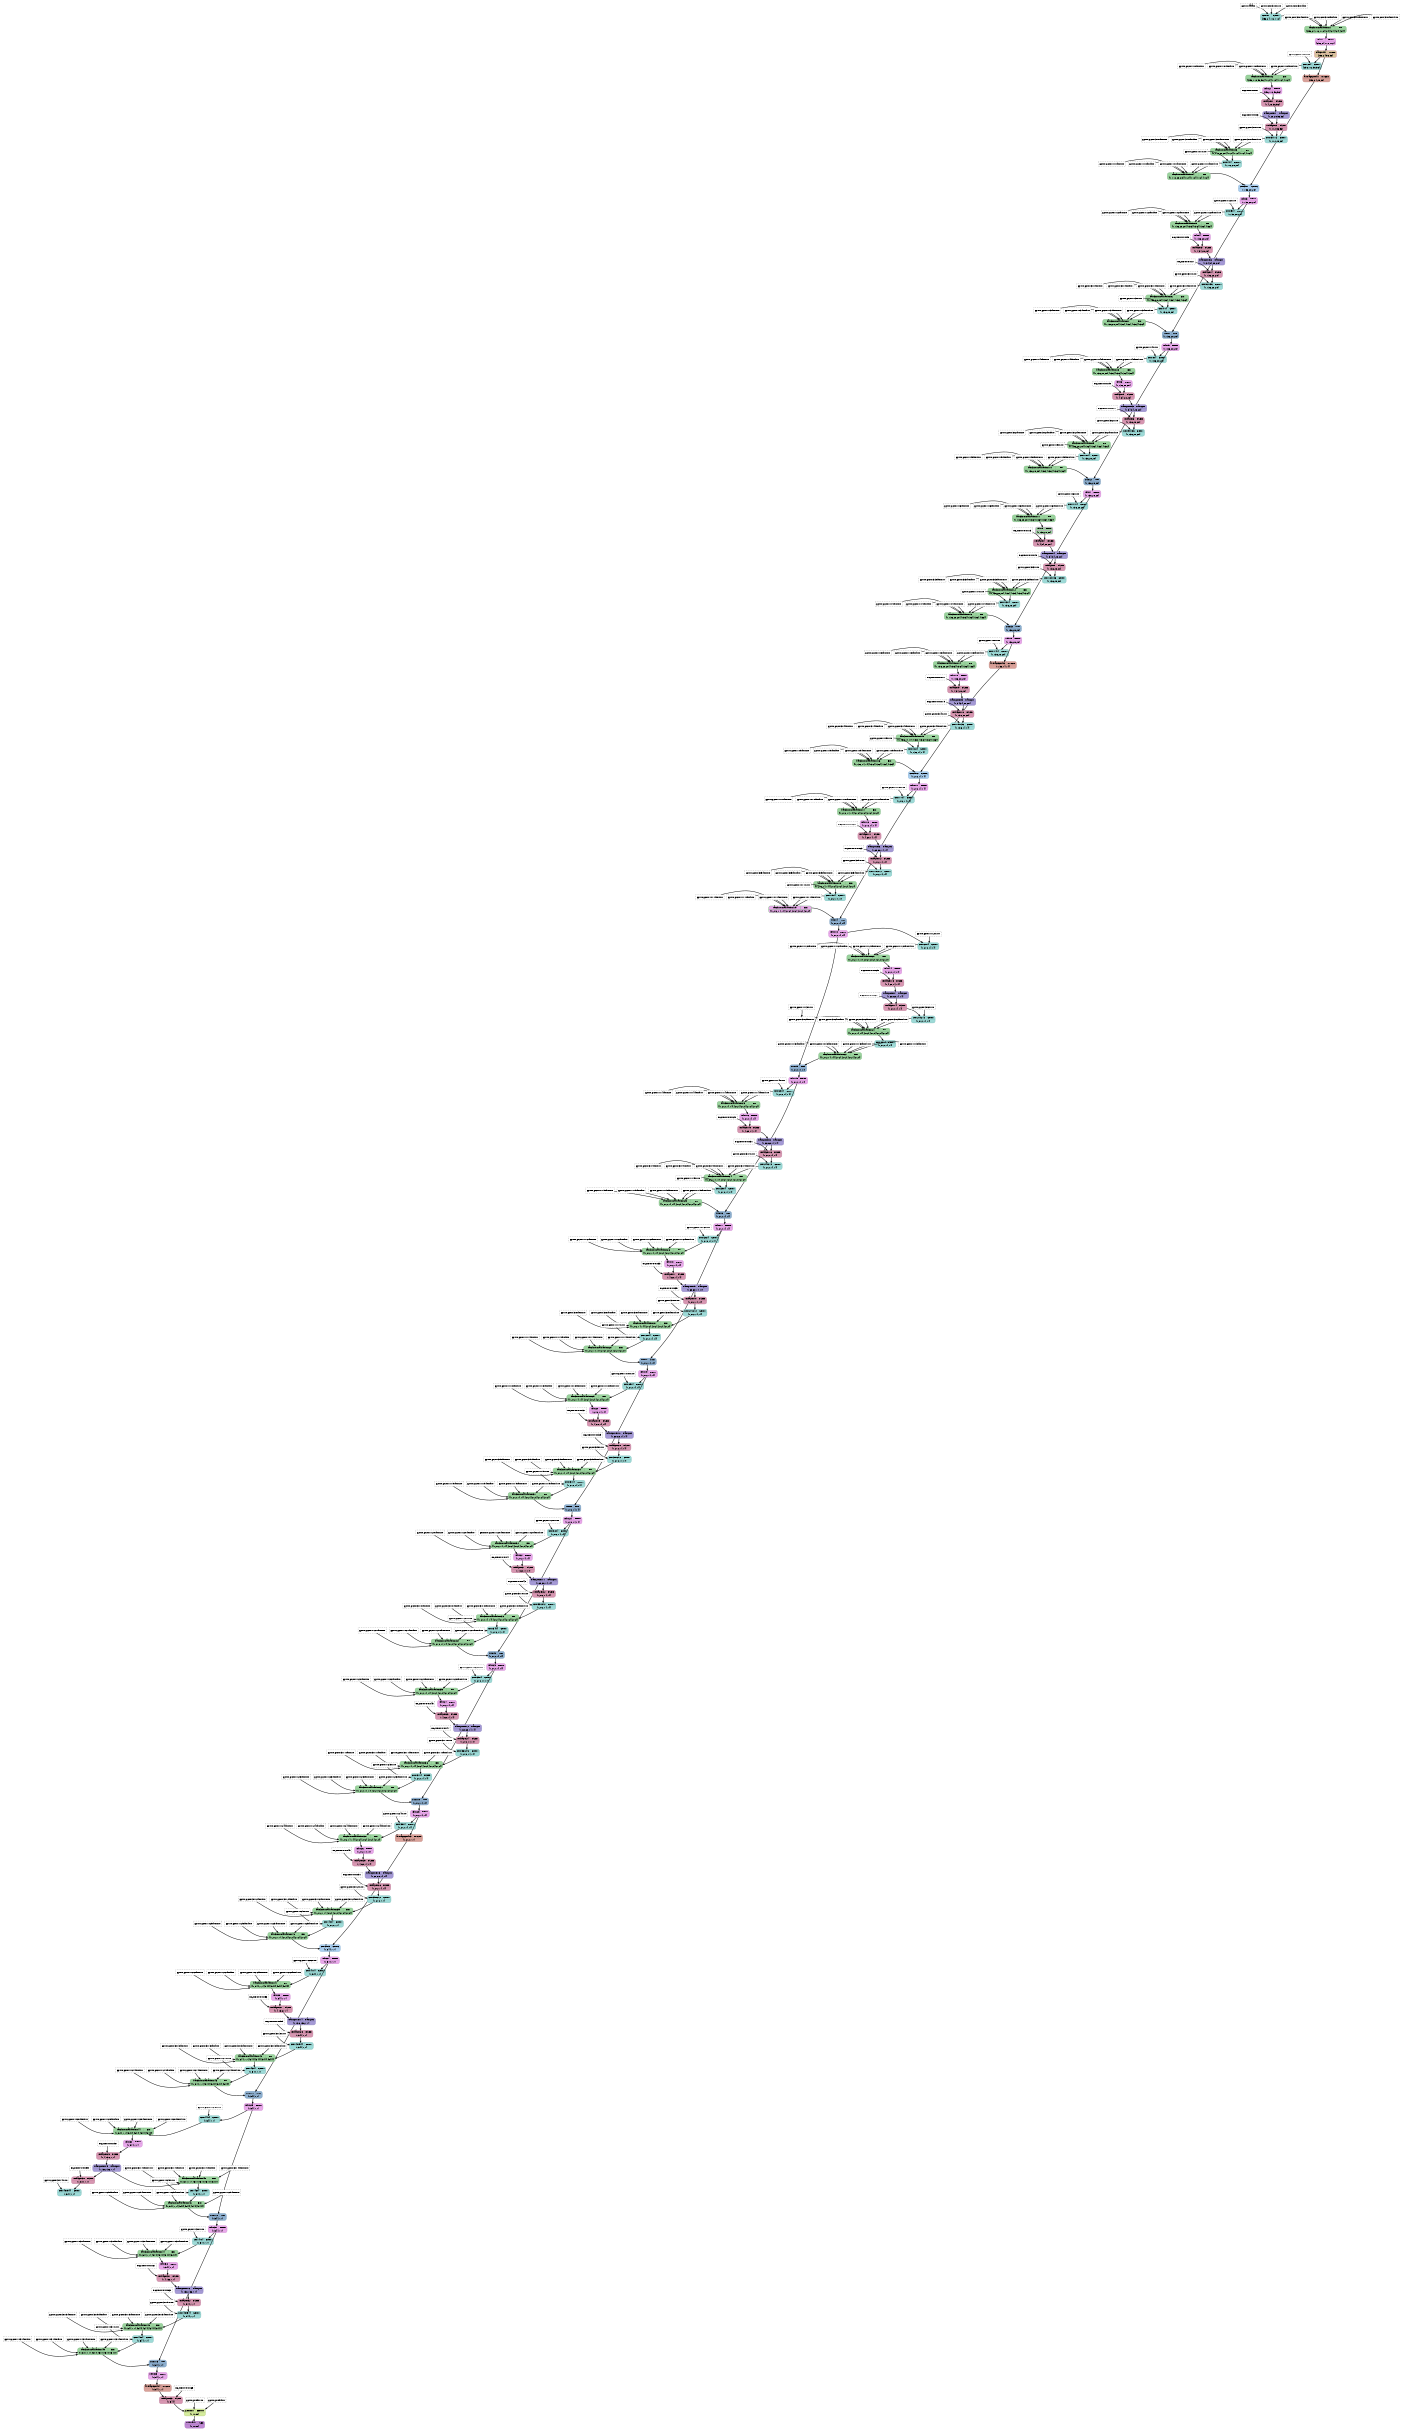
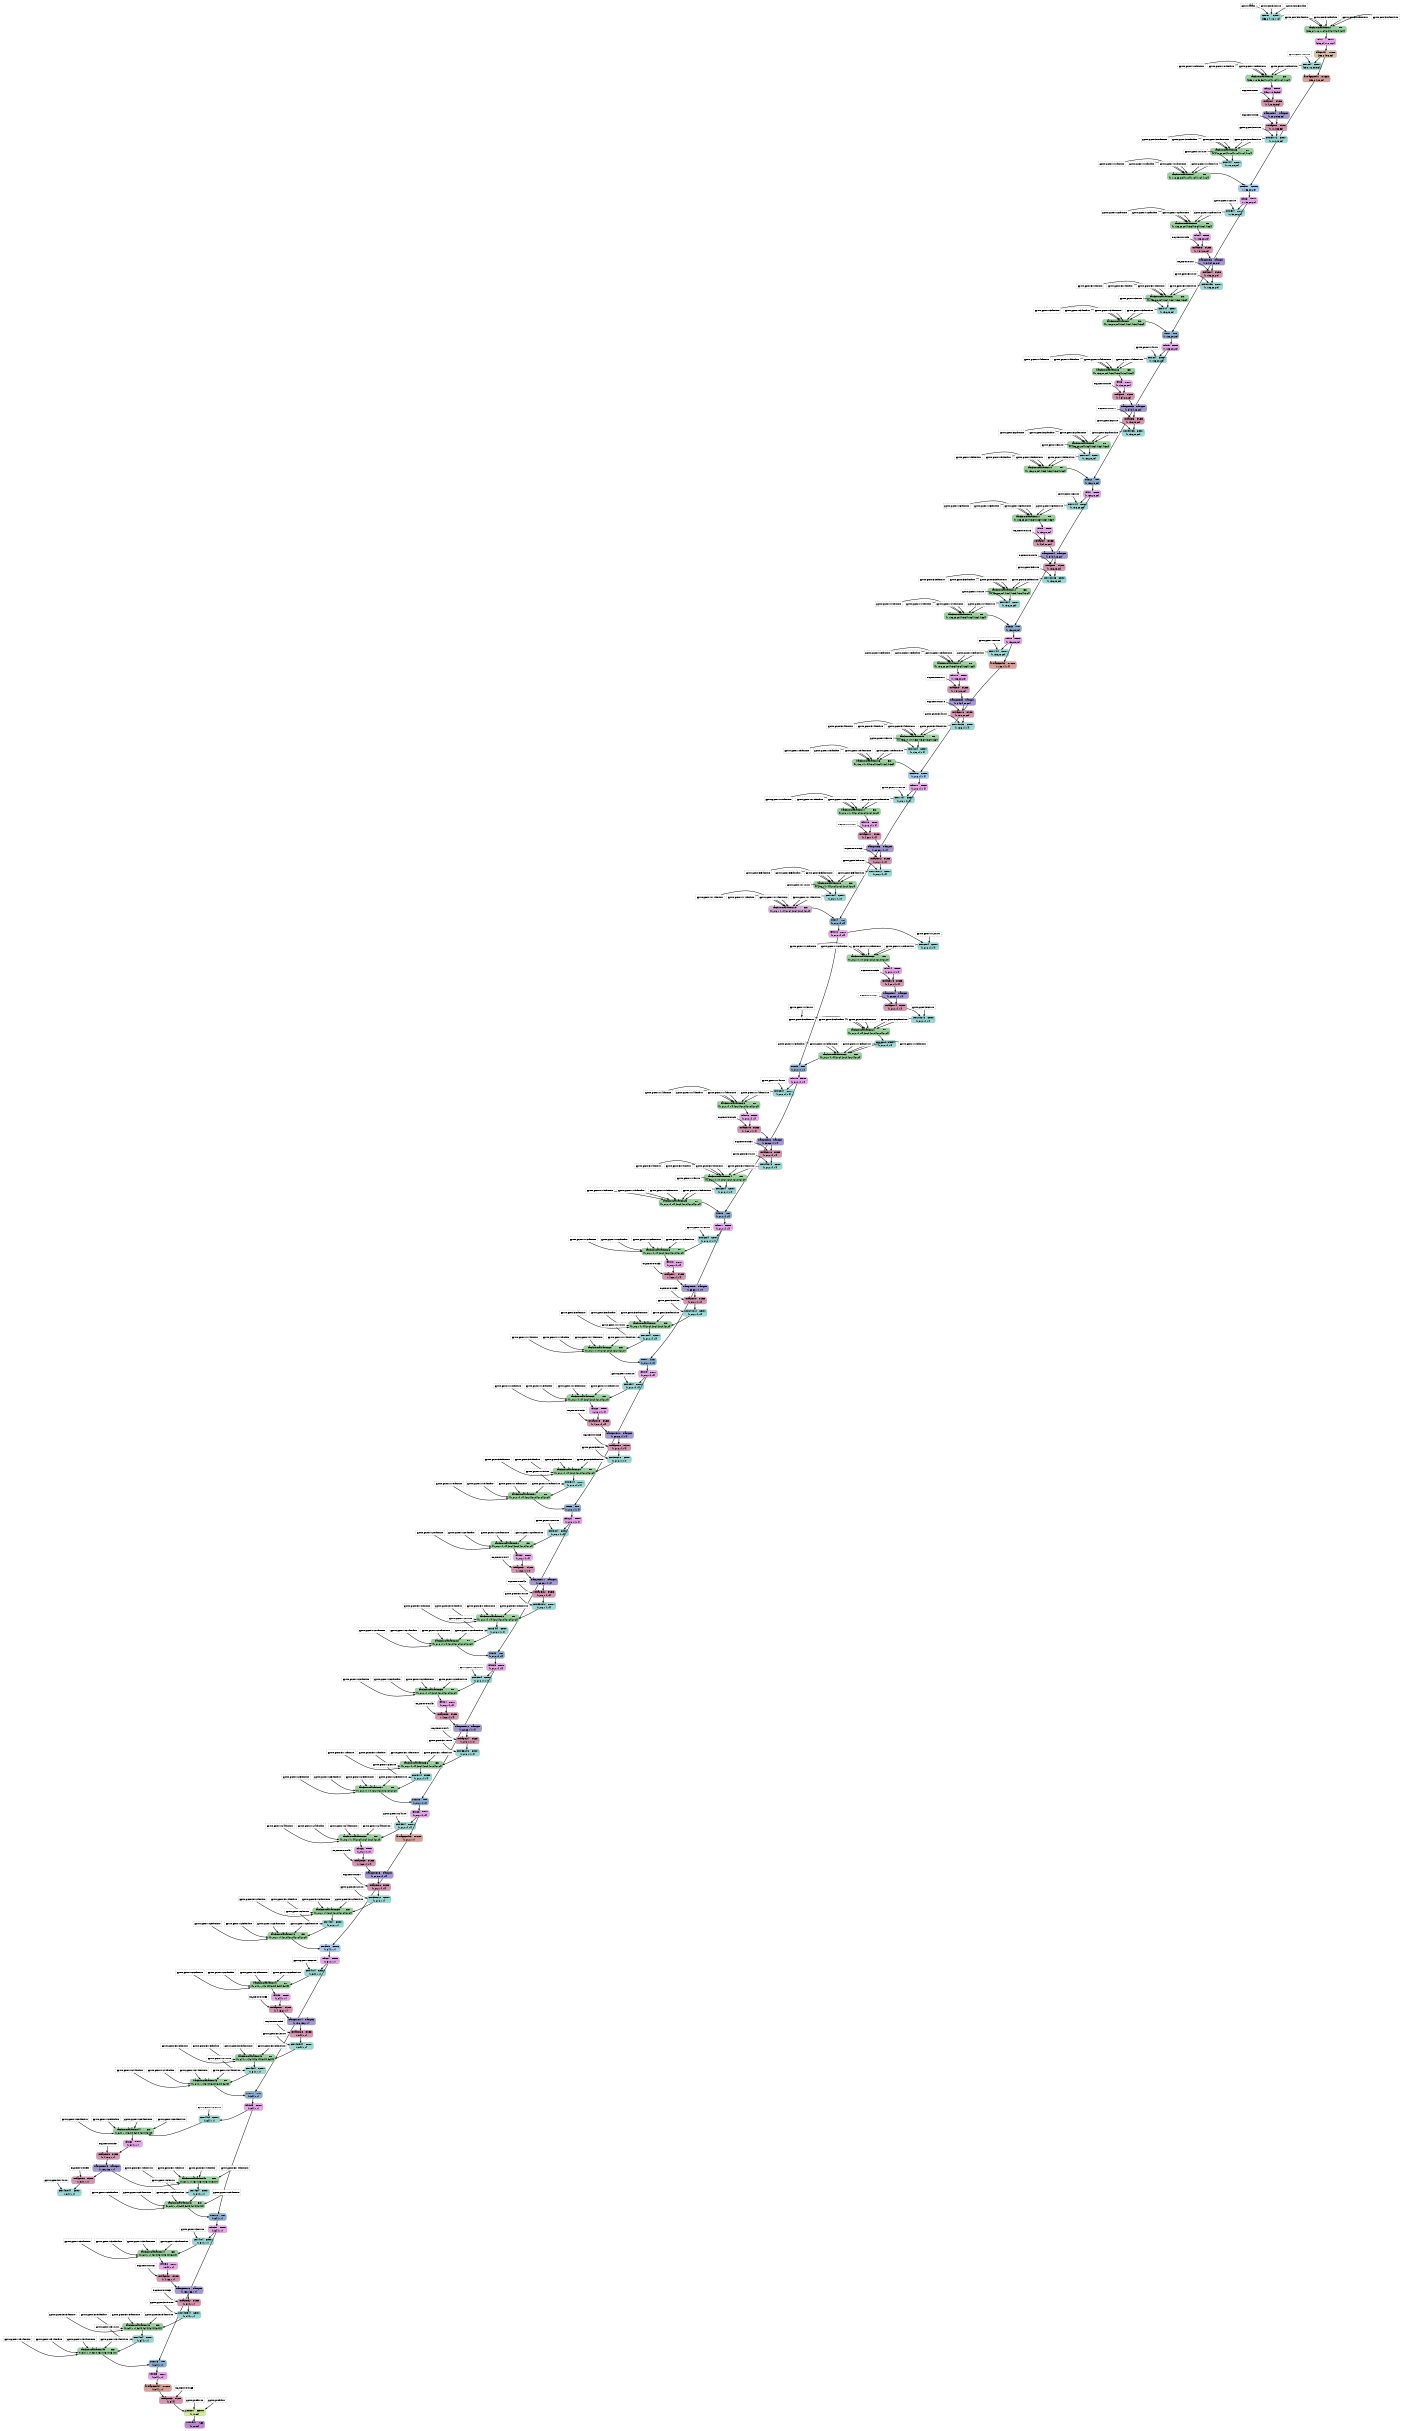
node "relu_8": fillcolor #9ad39d -> #e9a8eb
node "gemm_0/gconv1_20_bn_rm_0": label "gemm_0/gconv1_20_bn_rm_0" -> "gpu_0/gconv1_20_bn_rm_0"
